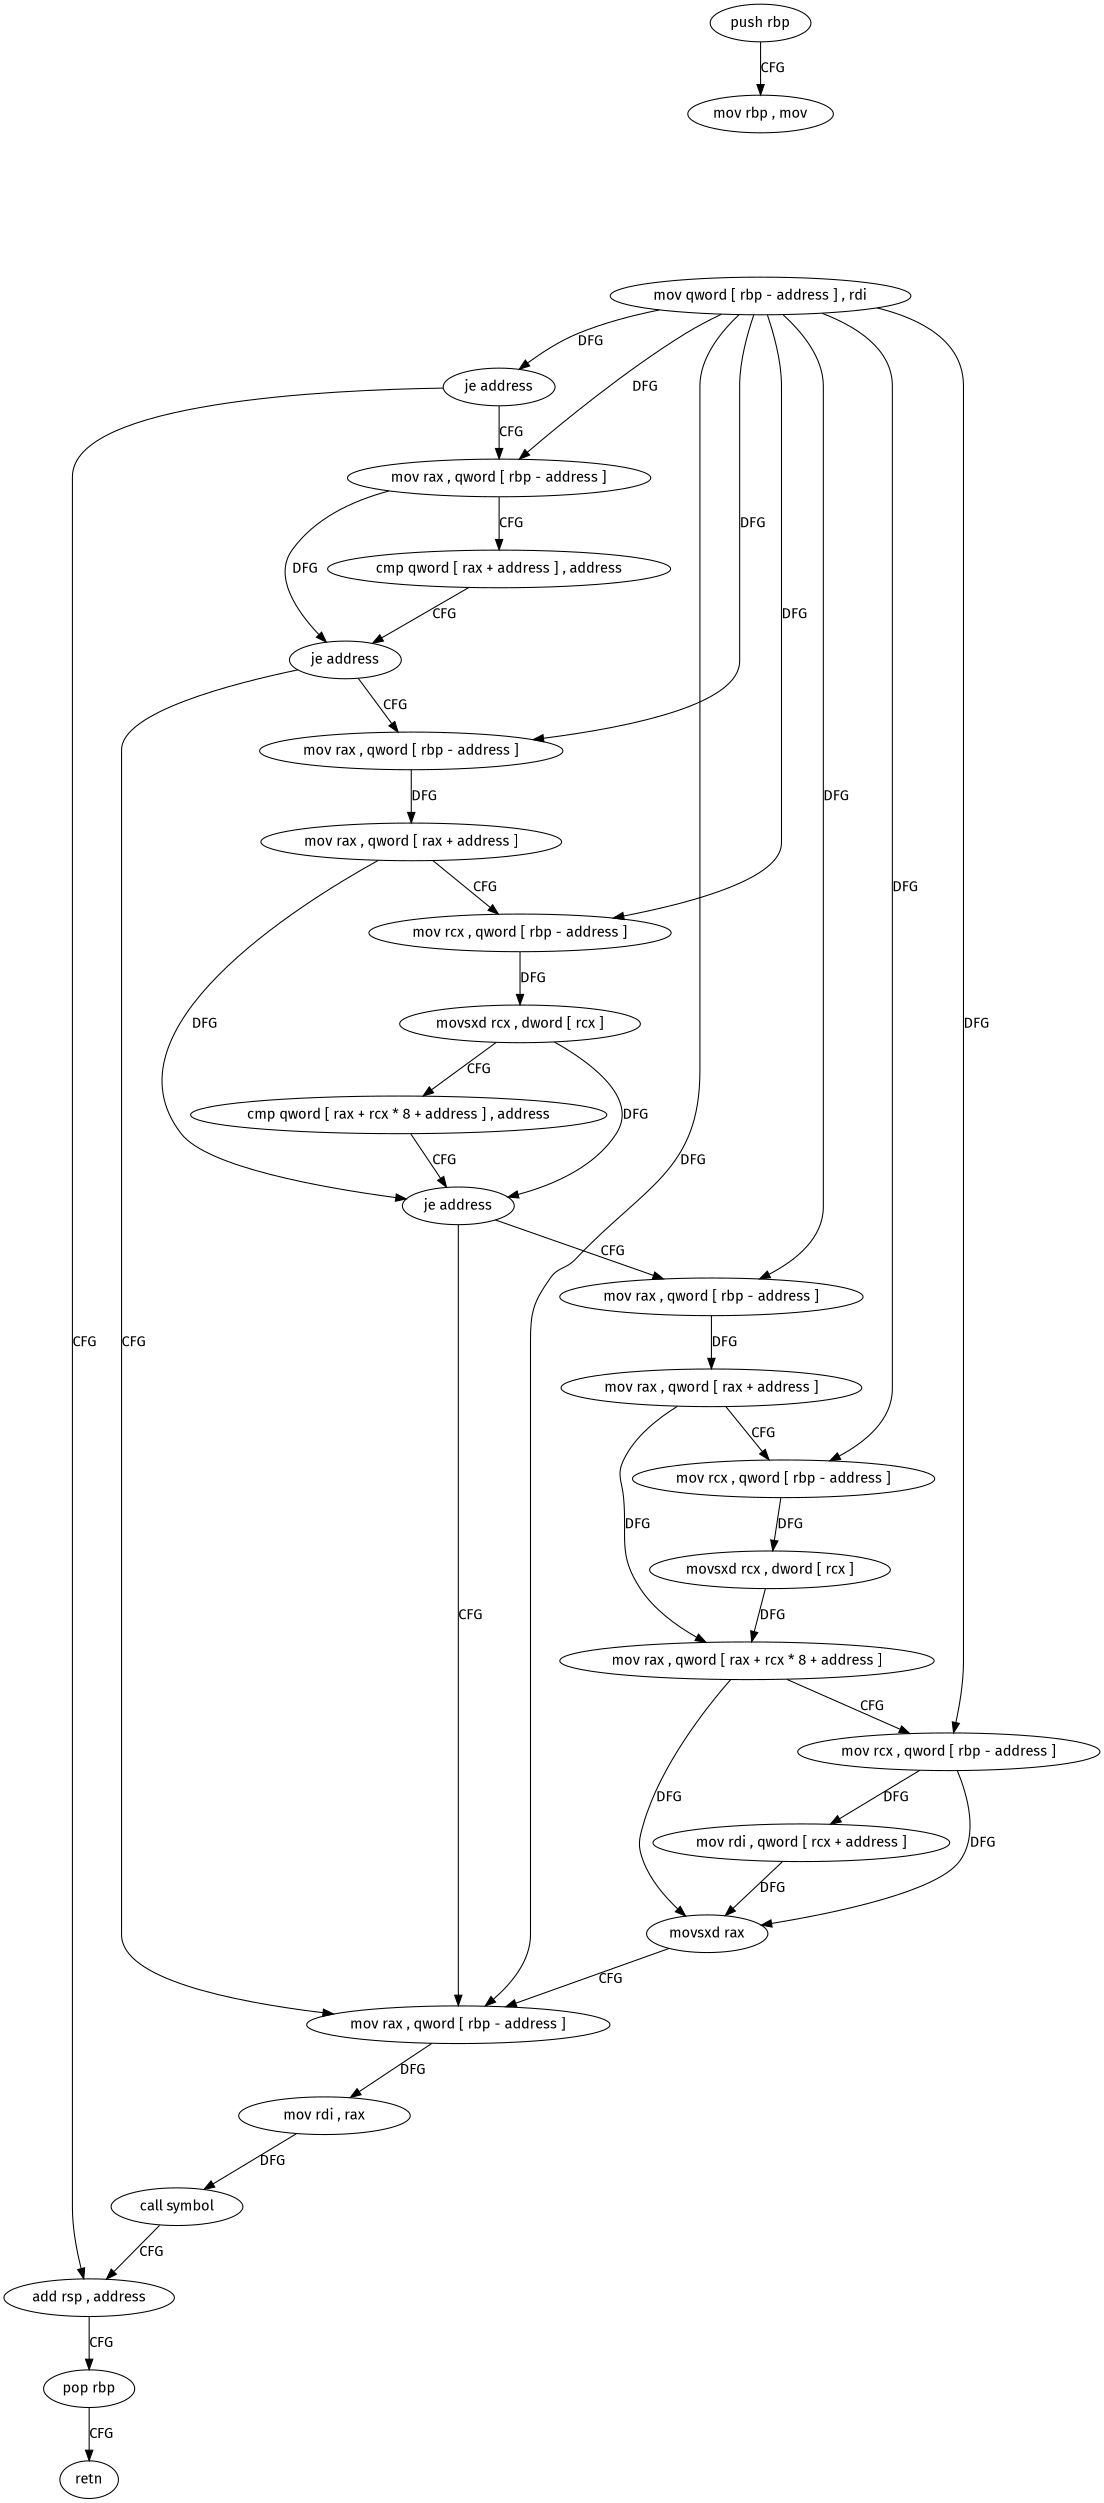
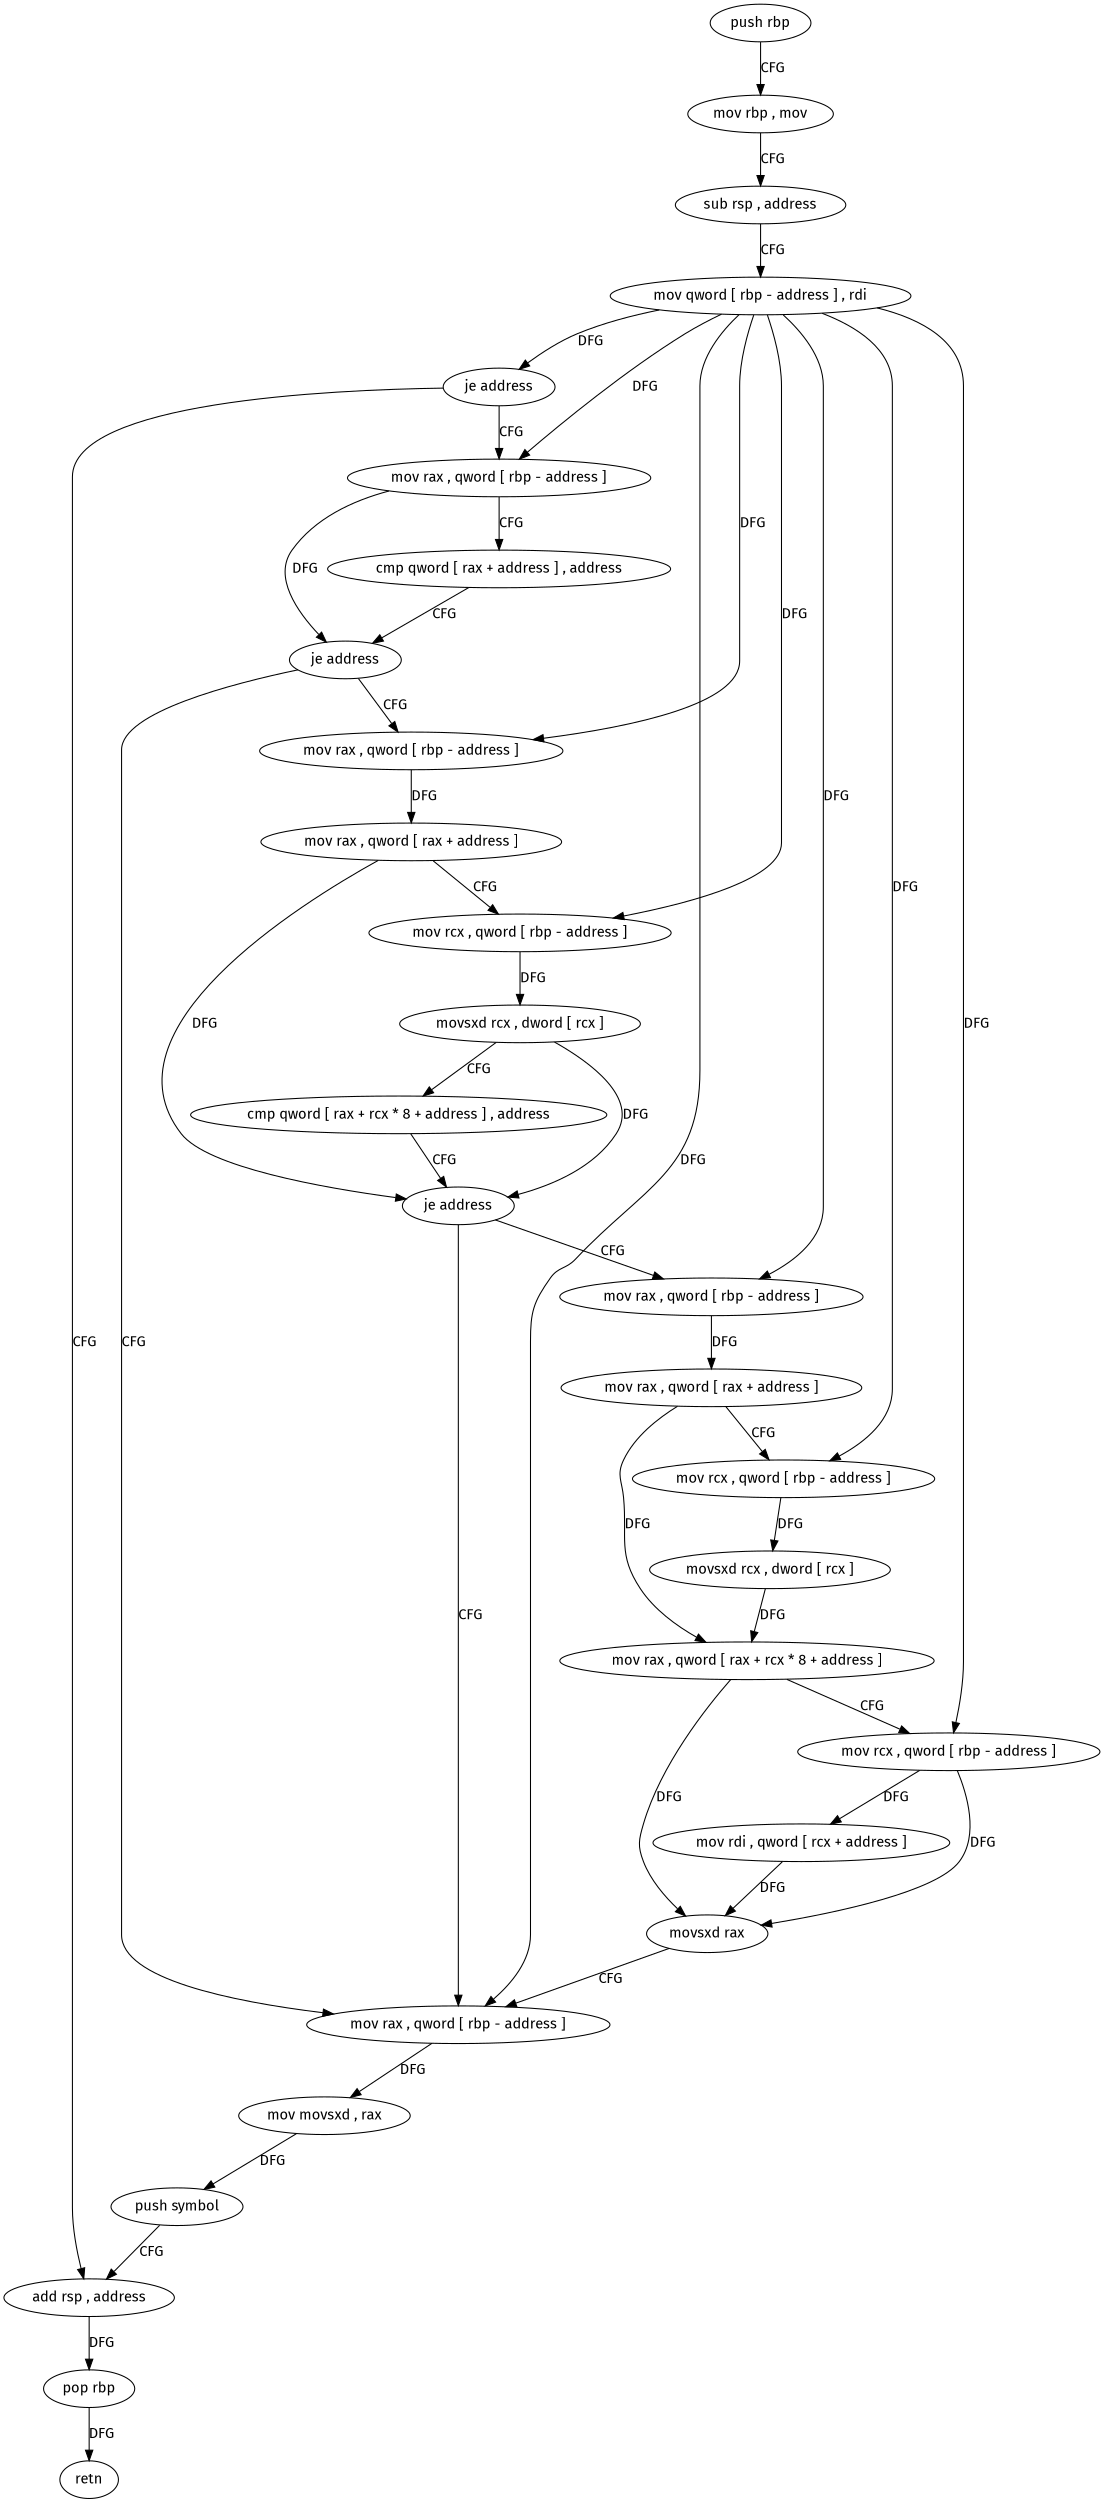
node "sub rsp , address": added
node "mov rdi , rax": label "mov rdi , rax" -> "mov movsxd , rax"
node "call symbol": label "call symbol" -> "push symbol"
edge "add rsp , address" -> "pop rbp": label "CFG" -> "DFG"
edge "pop rbp" -> "retn": label "CFG" -> "DFG"
